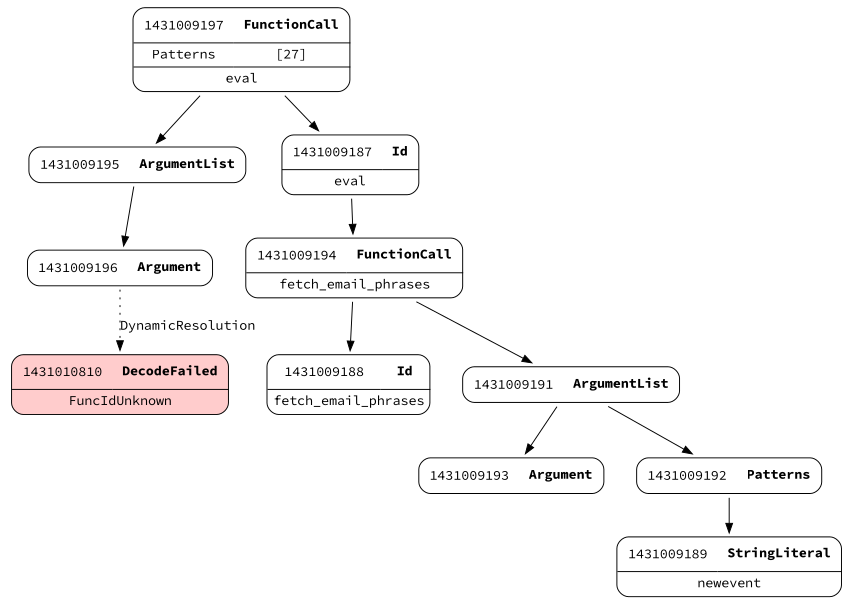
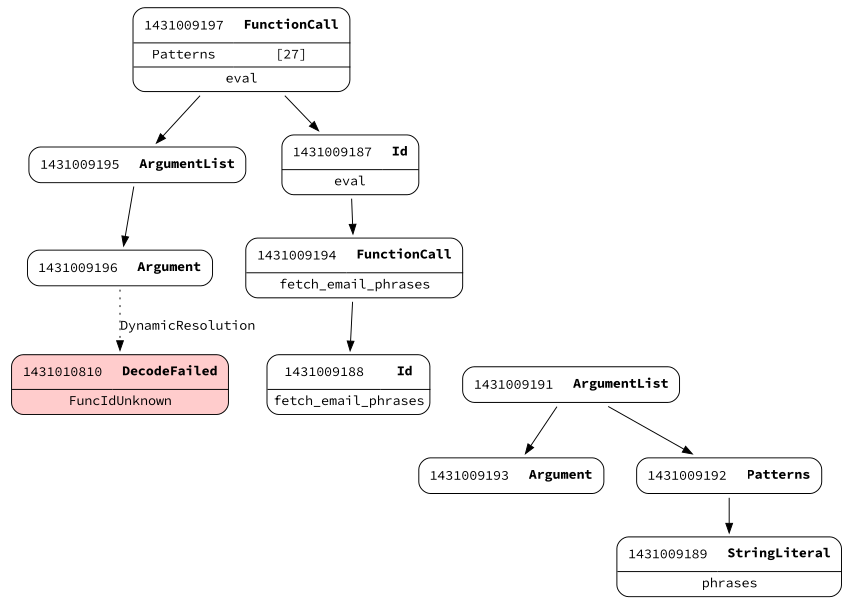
edge "1431009194" -> "1431009191": removed
node "1431009189": text "newevent" -> "phrases"
